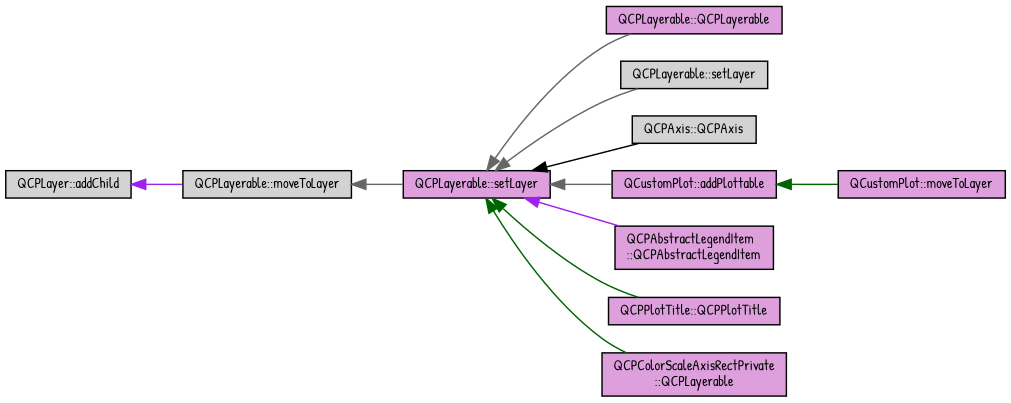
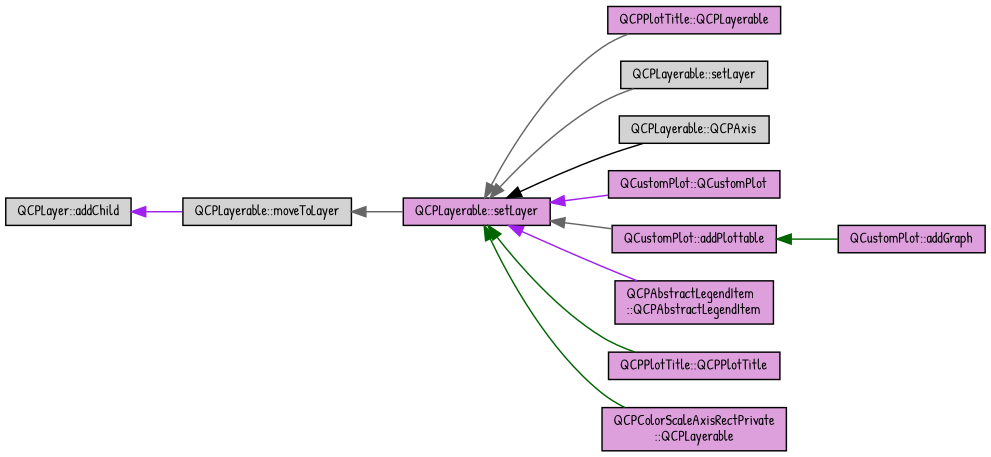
node "QCPLayerable::QCPLayerable": label "QCPLayerable::QCPLayerable" -> "QCPPlotTitle::QCPLayerable"
node "QCPAxis::QCPAxis": label "QCPAxis::QCPAxis" -> "QCPLayerable::QCPAxis"
node "QCustomPlot::QCustomPlot": added
node "QCustomPlot::moveToLayer": label "QCustomPlot::moveToLayer" -> "QCustomPlot::addGraph"
